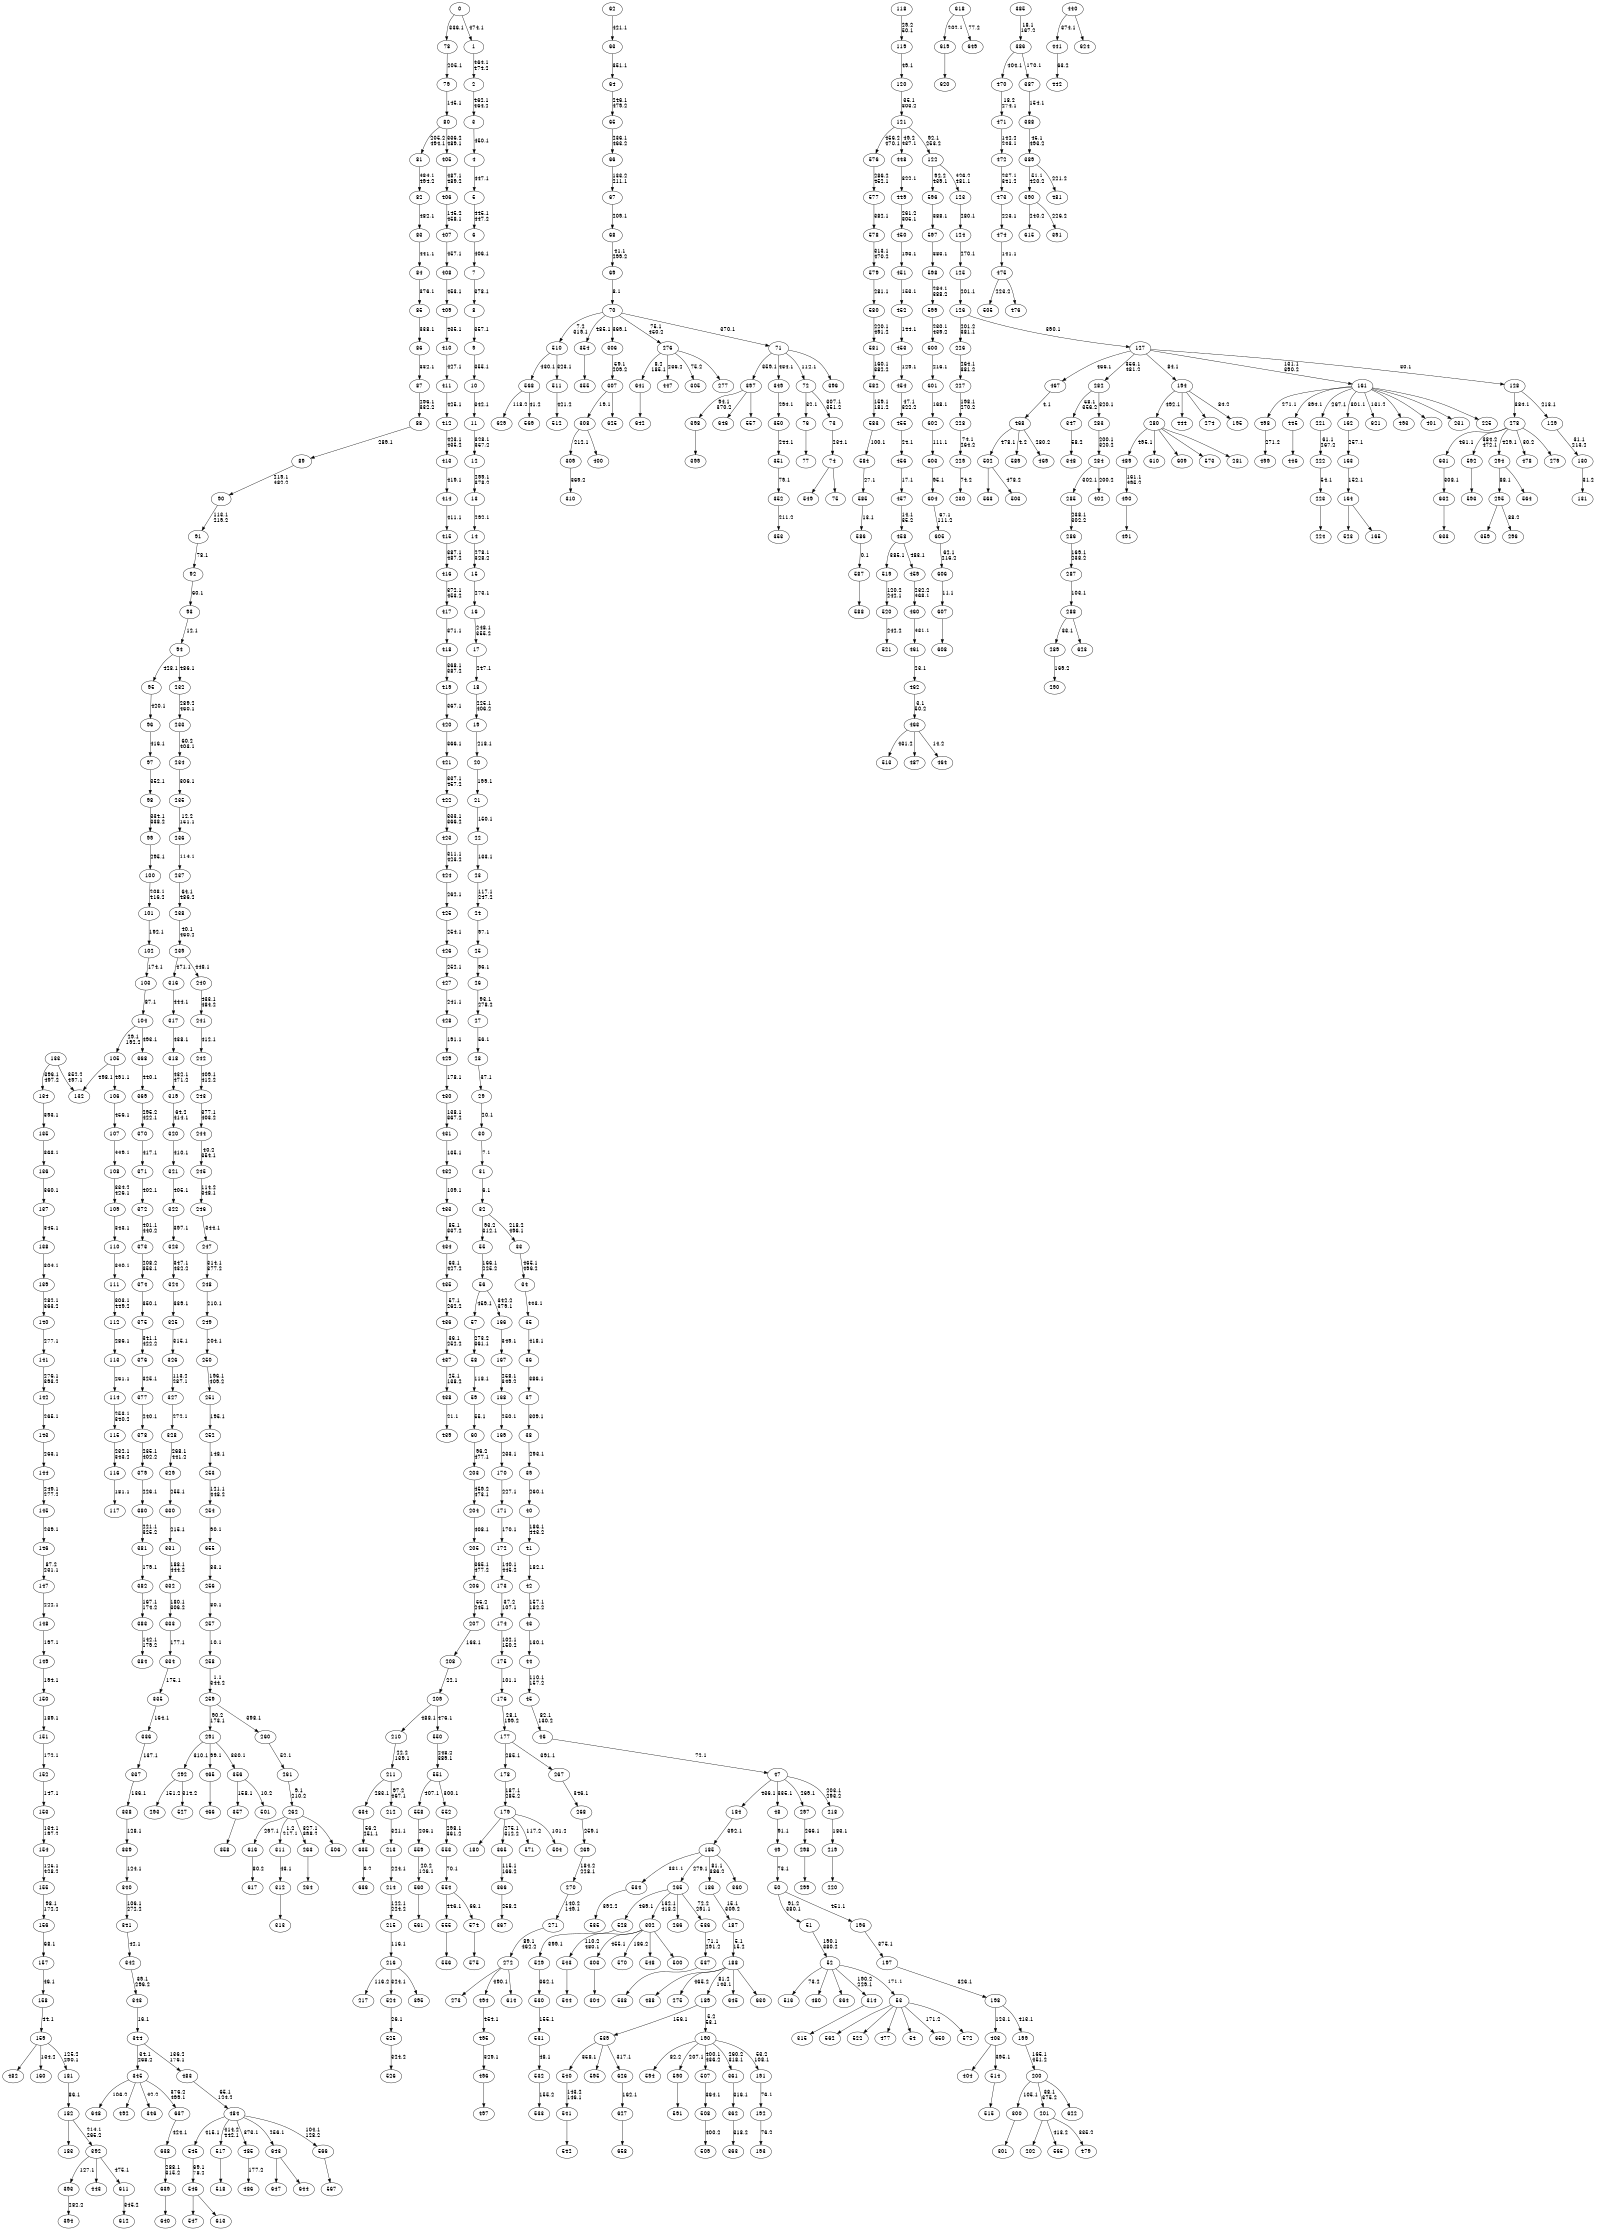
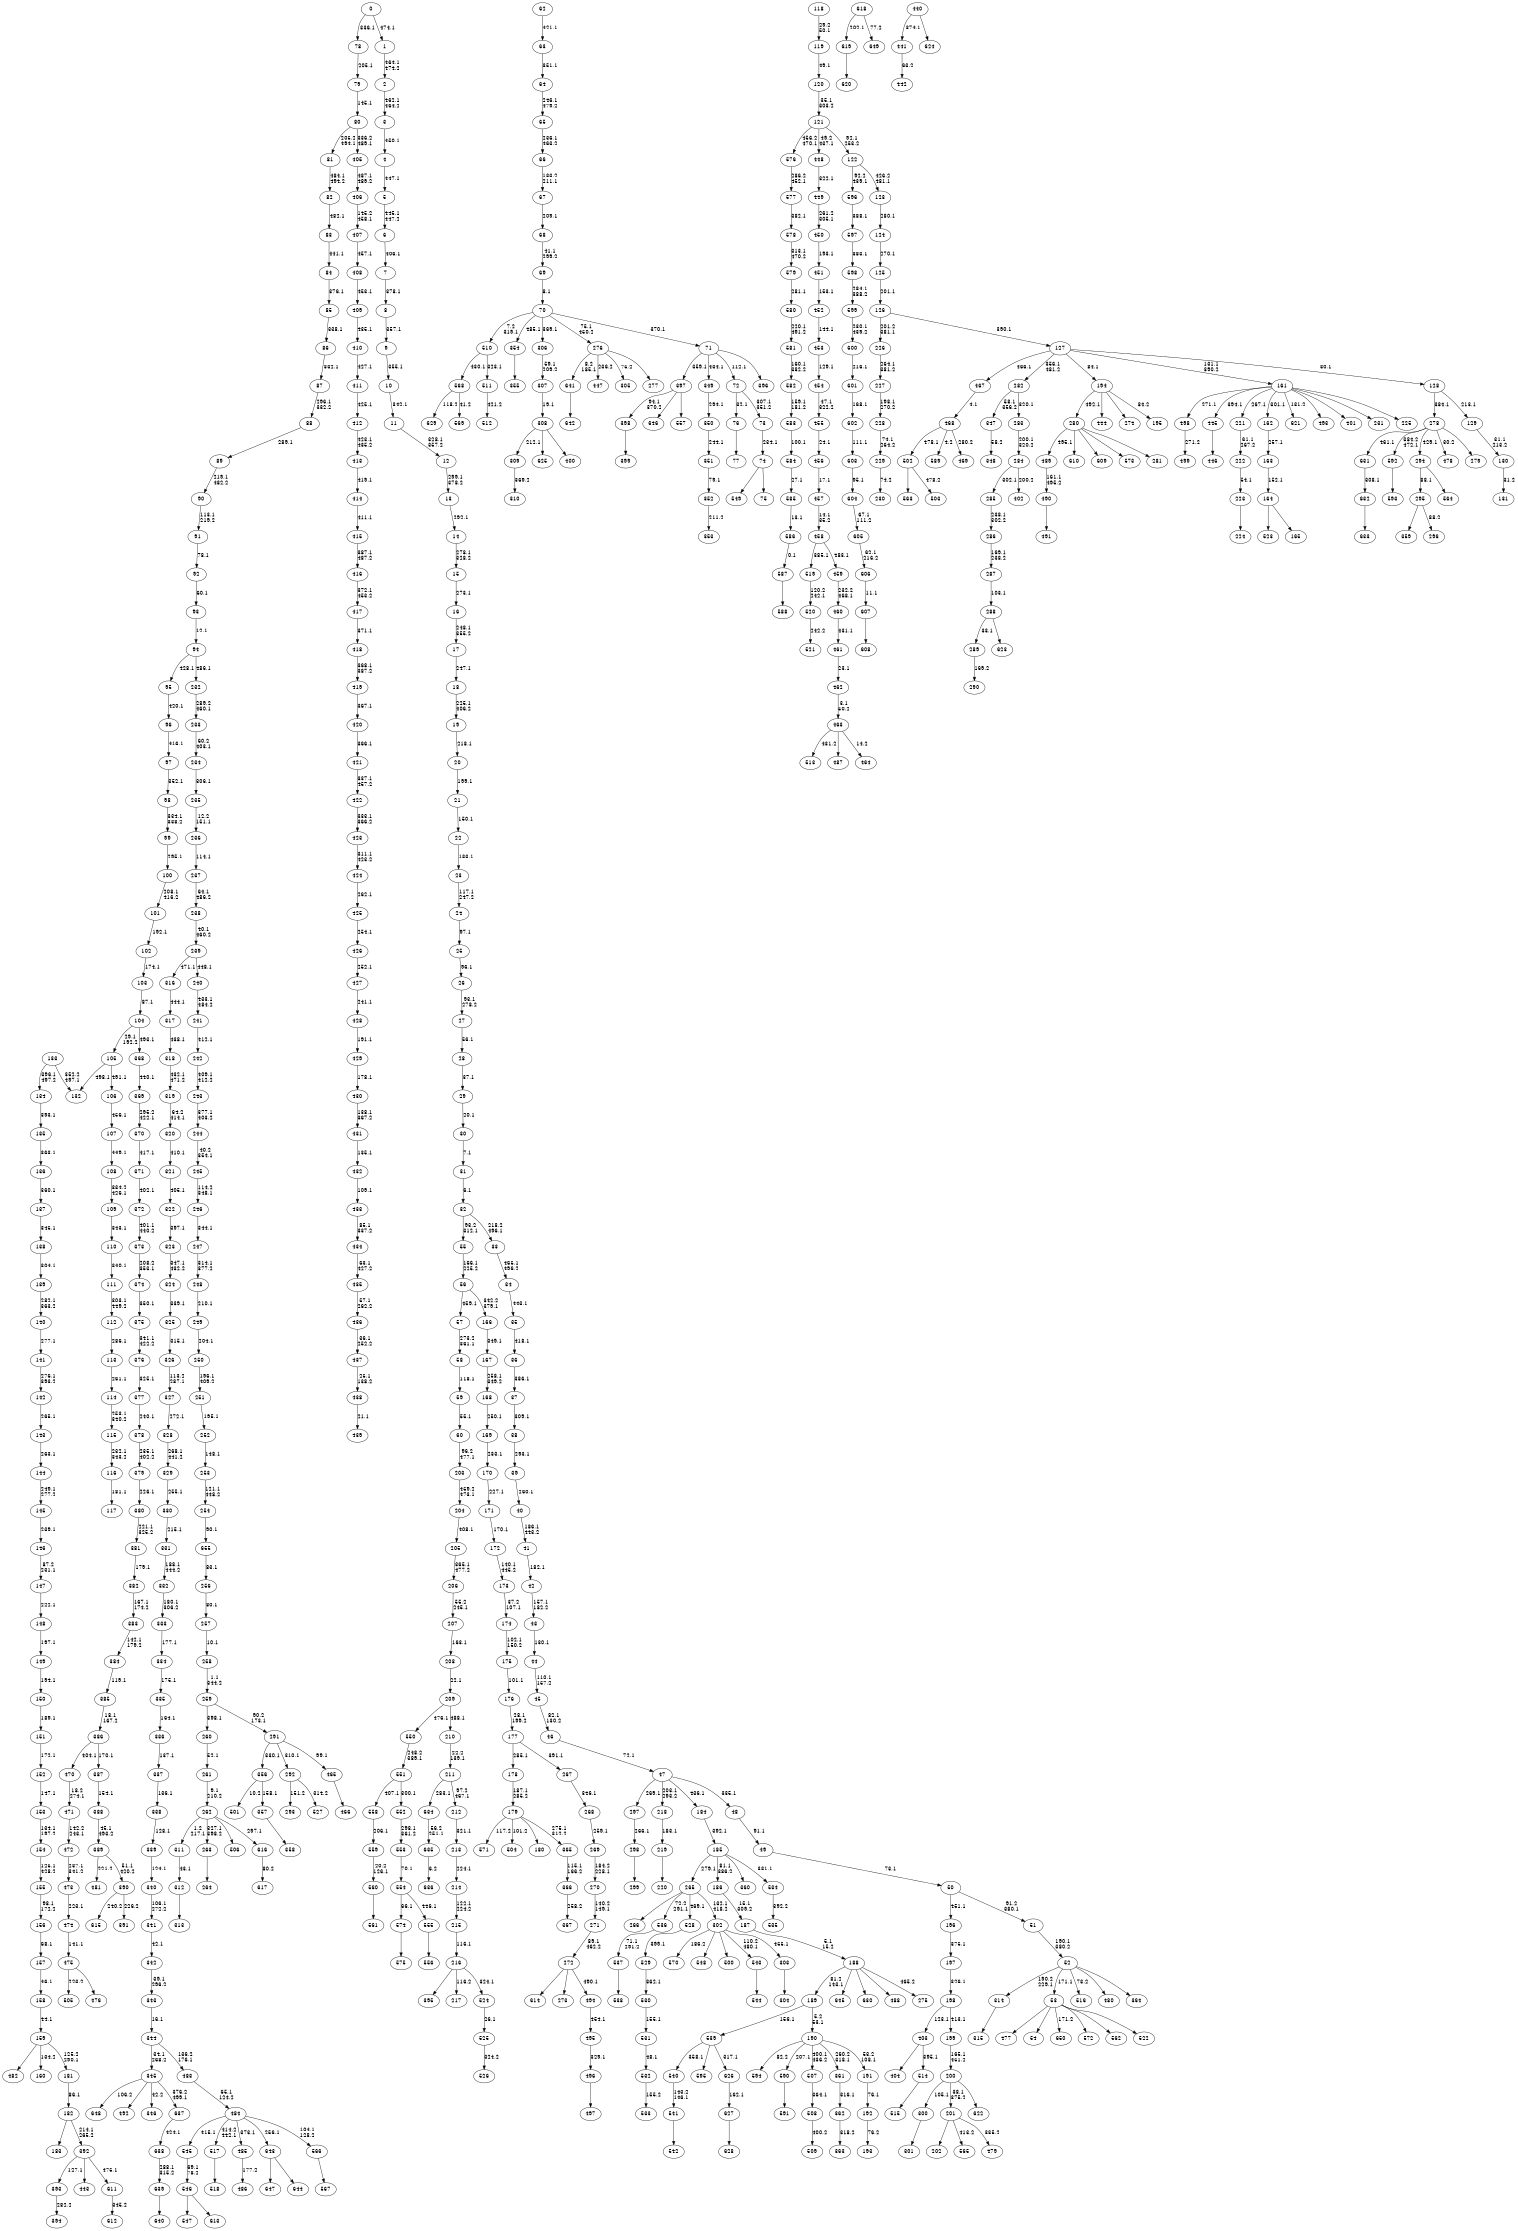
edge "307" -> "625": now "308" -> "625"
edge "384" -> "385": added, label "119,1"
node "658": label "658" -> "628"
